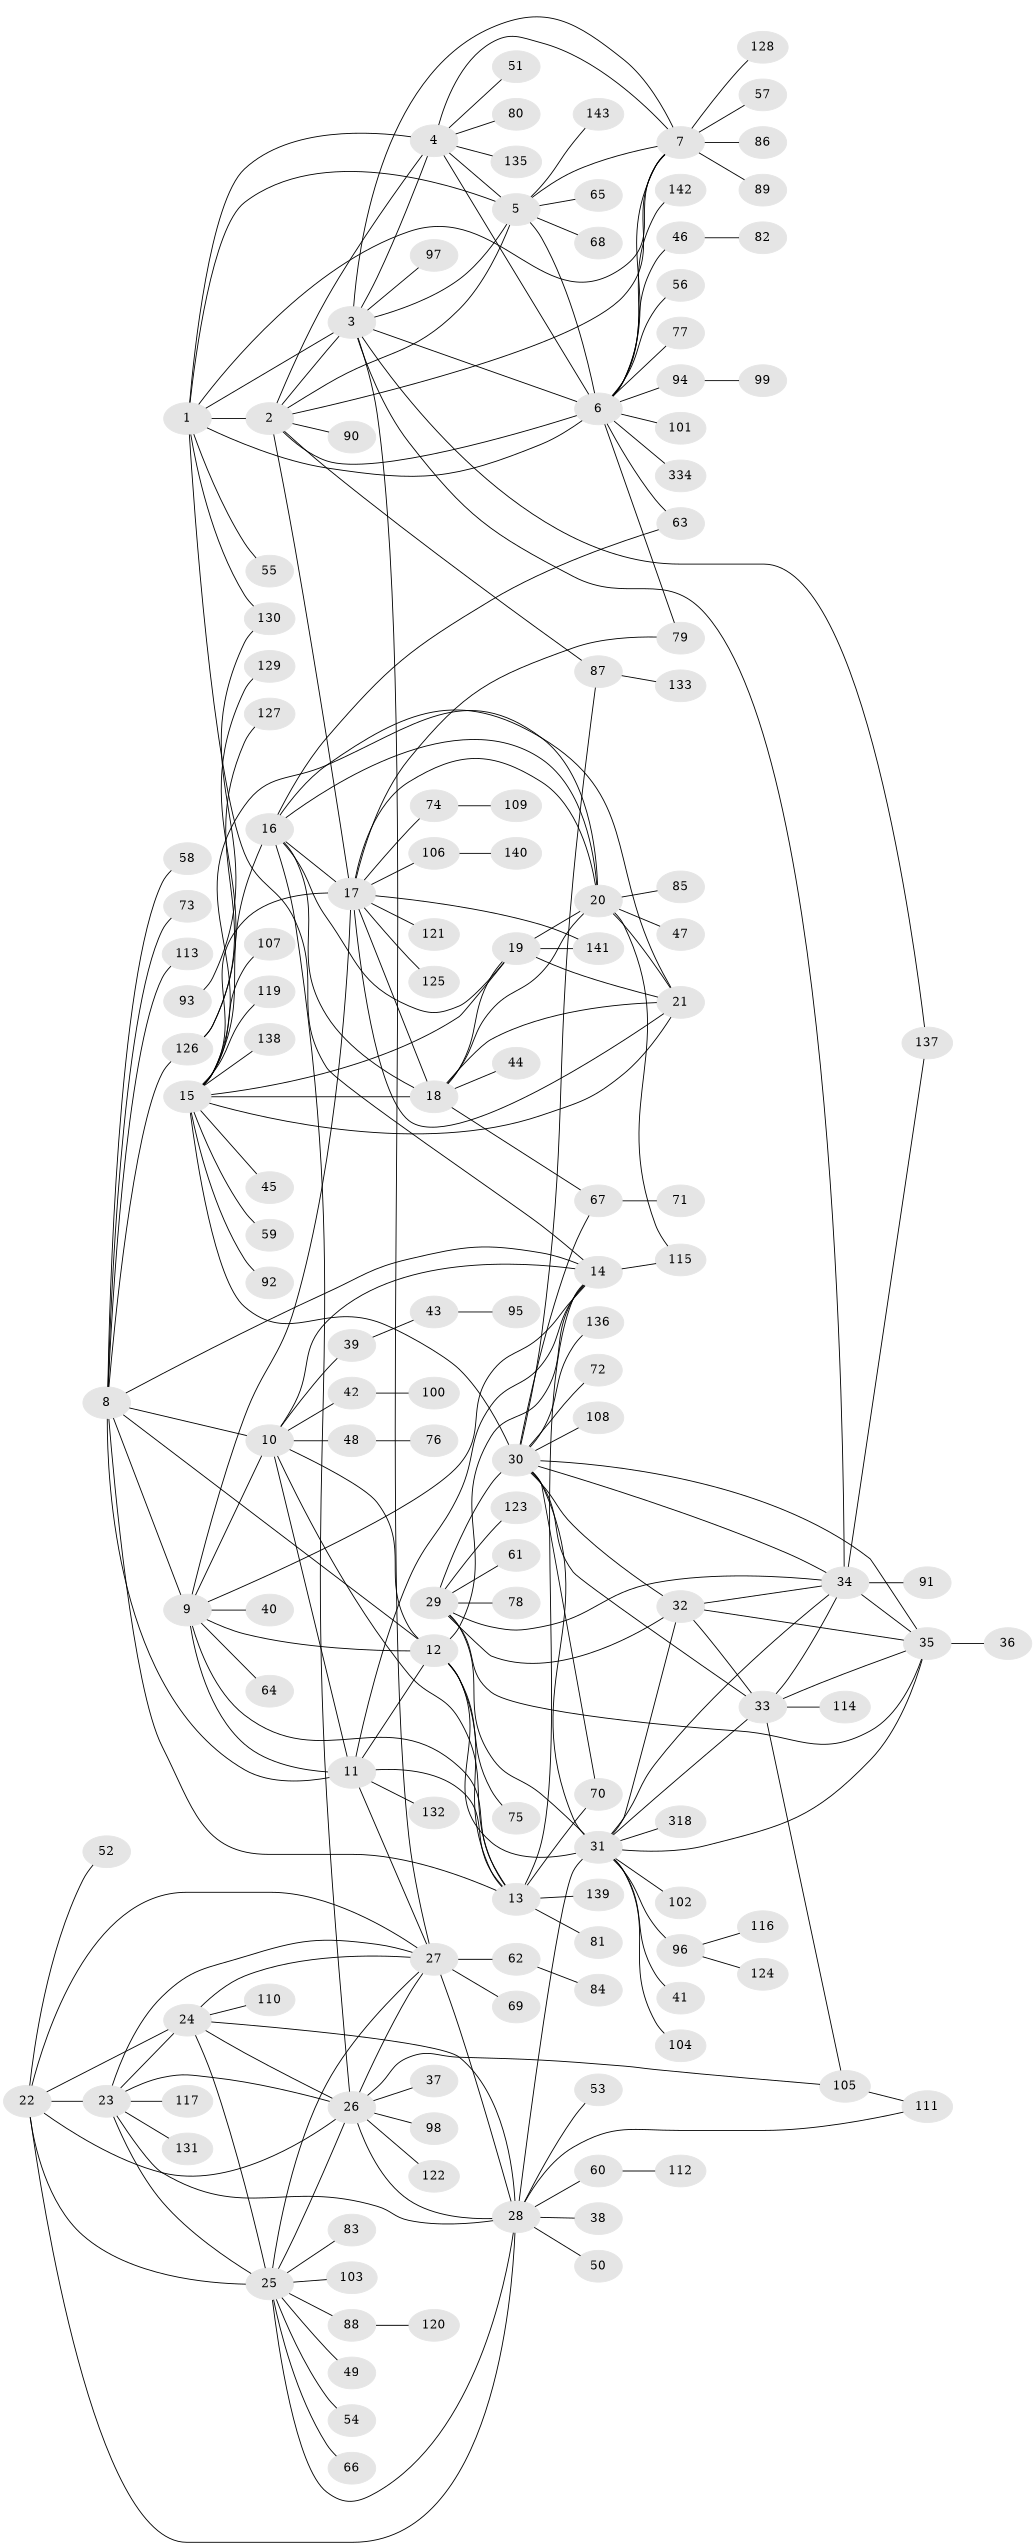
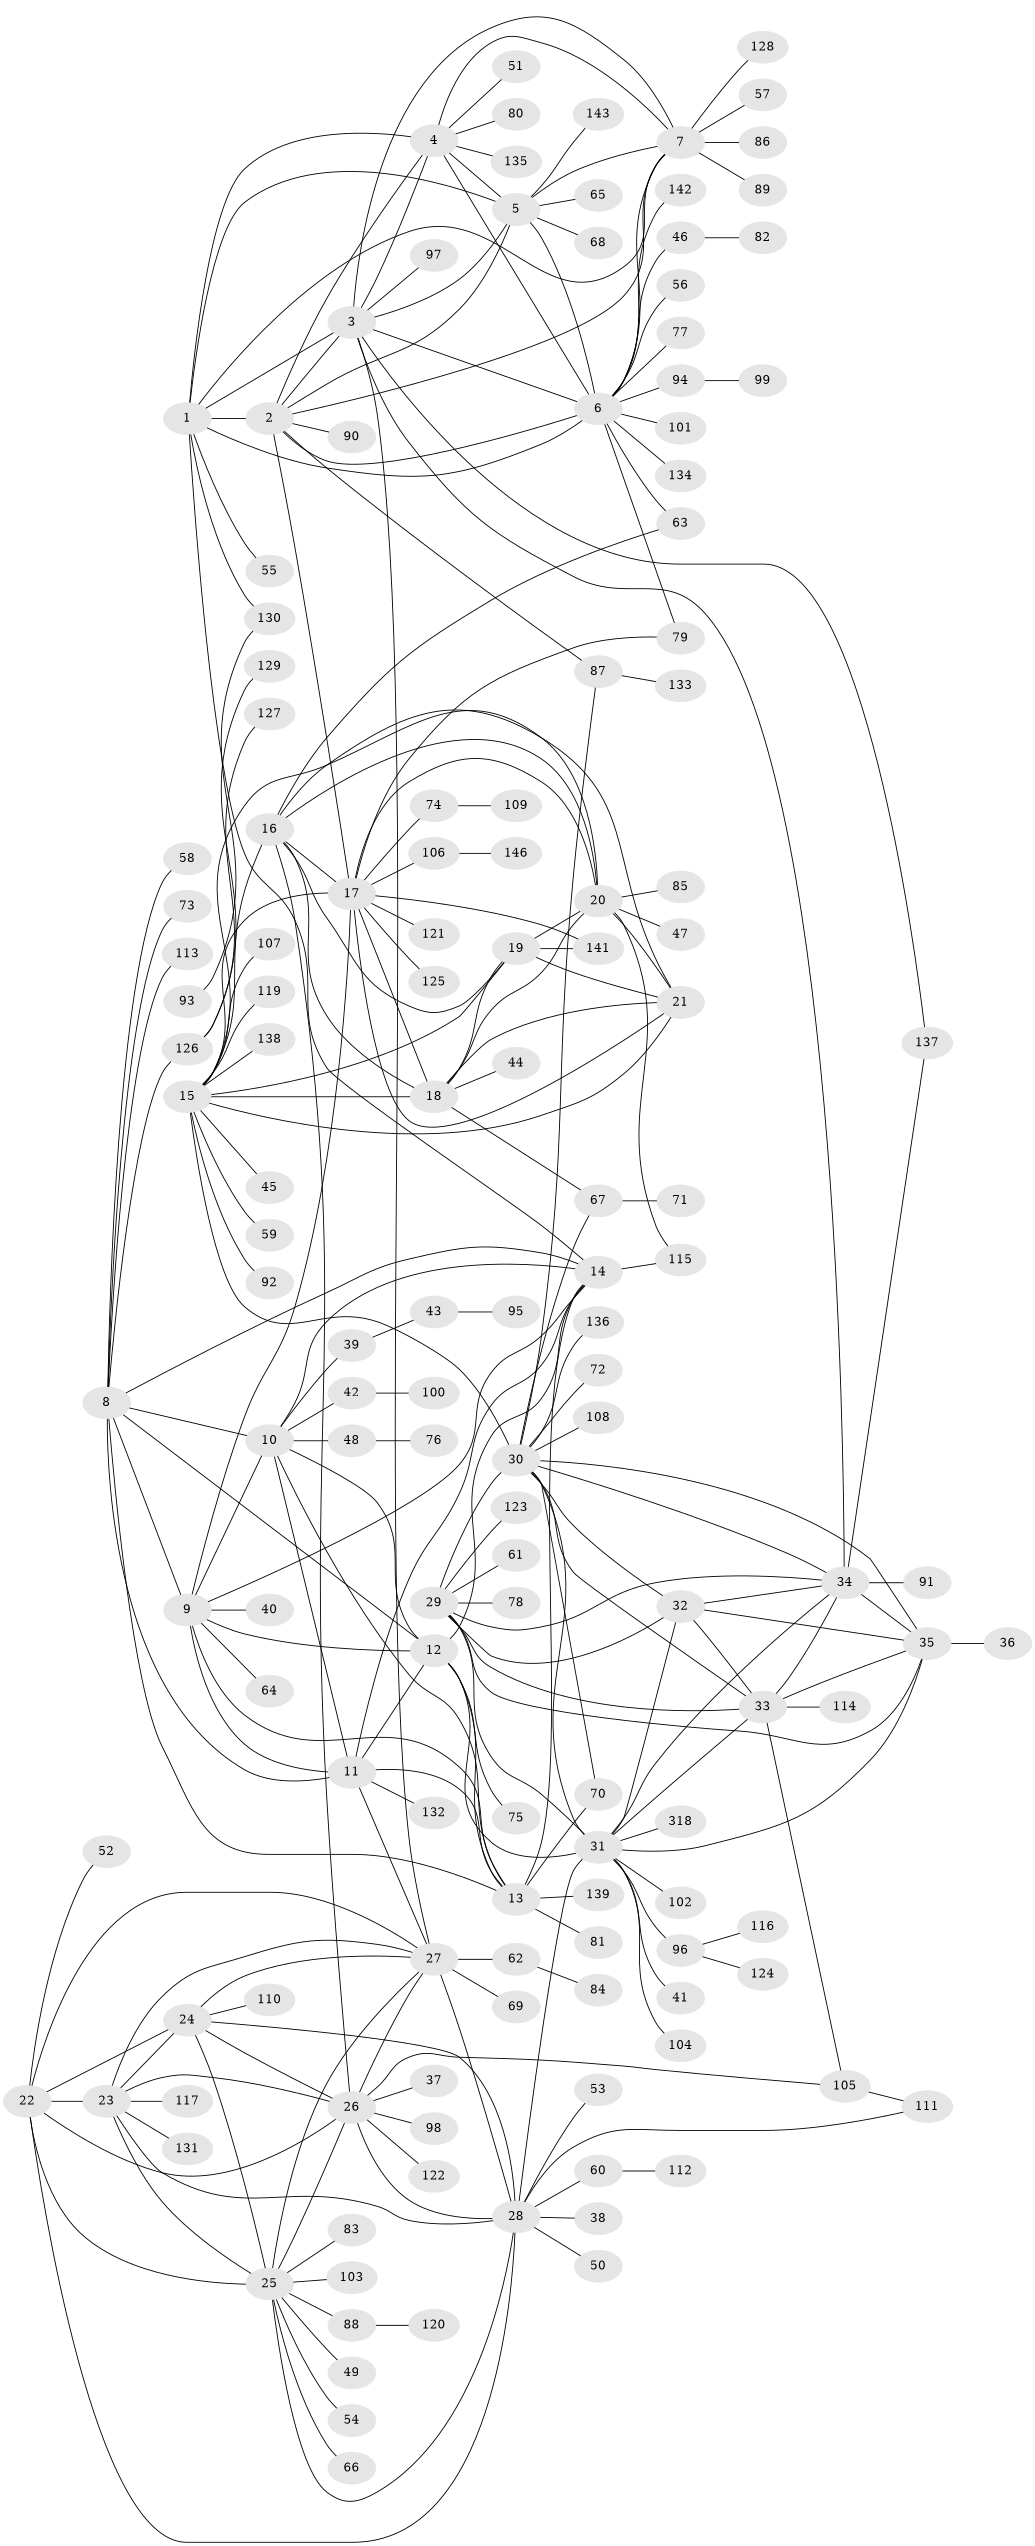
node "334": label "334" -> "134"
node "140": label "140" -> "146"
edge "29" -- "33": added
